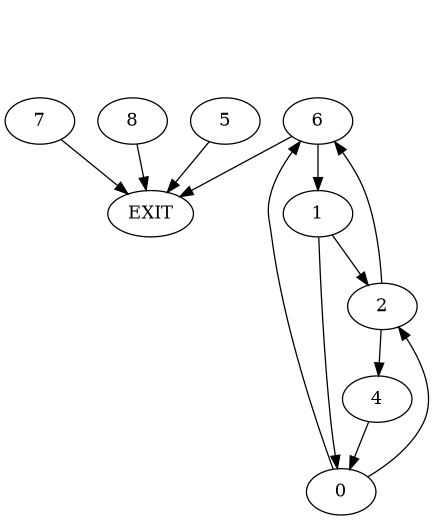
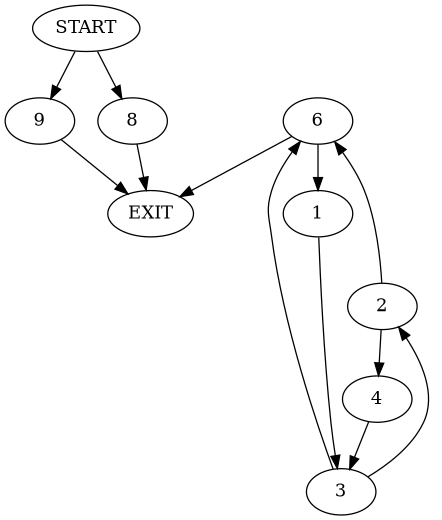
node "START": added
node "7": label "7" -> "9"
node "5": removed
edge "1" -> "2": removed
node "0": label "0" -> "3"
